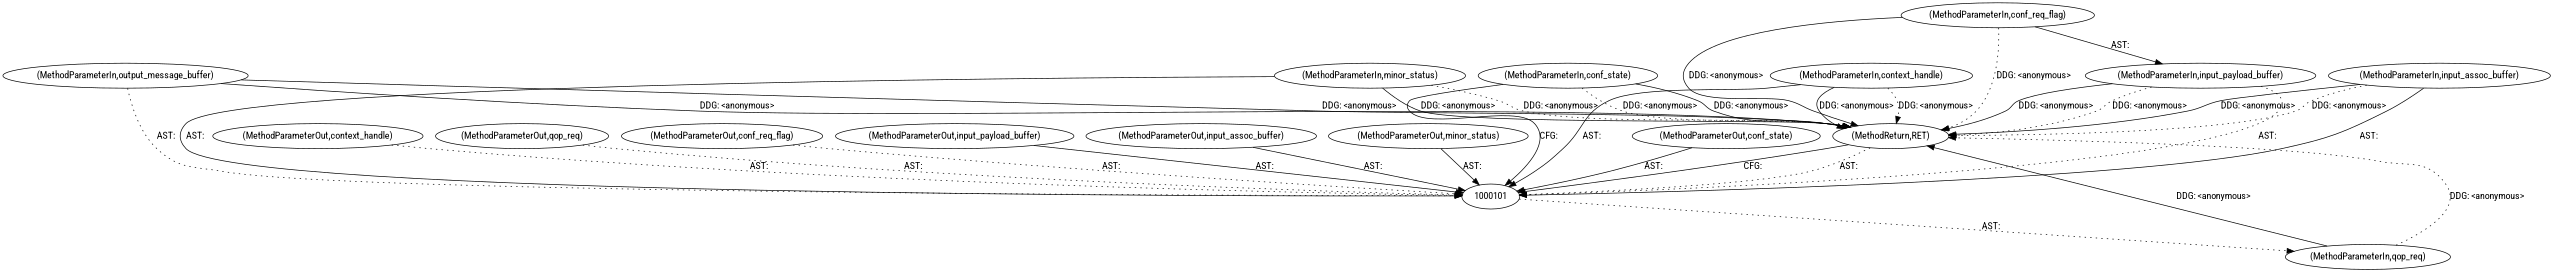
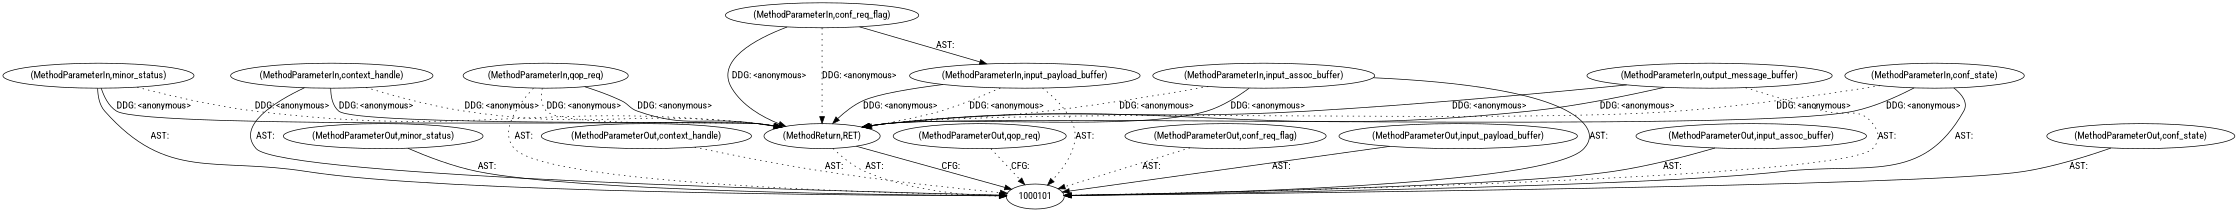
edge "(MethodParameterIn,conf_state)" -> "1000101": label "CFG: " -> "AST: "
edge "(MethodParameterOut,qop_req)" -> "1000101": label "AST: " -> "CFG: "
edge "1000101" -> "(MethodParameterIn,qop_req)": reversed
